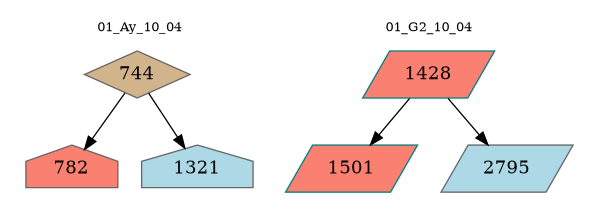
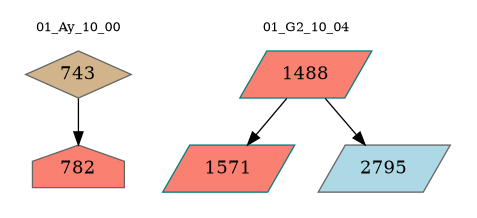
cluster "01_Ay_10_04": label "01_Ay_10_04" -> "01_Ay_10_00"
node "744": label "744" -> "743"
node "1428": label "1428" -> "1488"
node "1321": removed
node "1501": label "1501" -> "1571"
